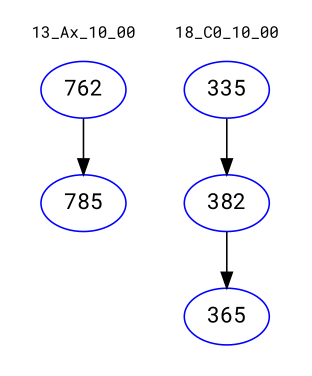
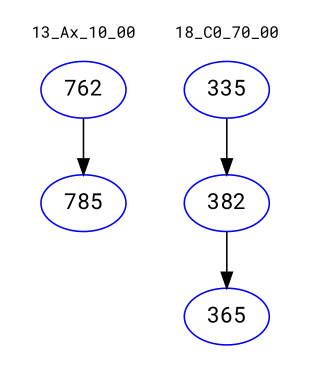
cluster "18_C0_10_00": label "18_C0_10_00" -> "18_C0_70_00"
